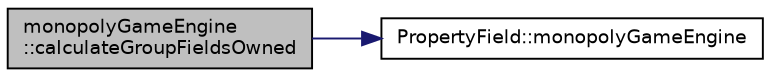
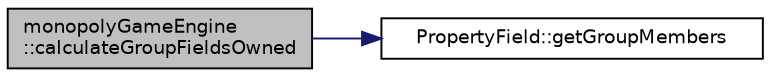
node "PropertyField::monopolyGameEngine": label "PropertyField::monopolyGameEngine" -> "PropertyField::getGroupMembers"
